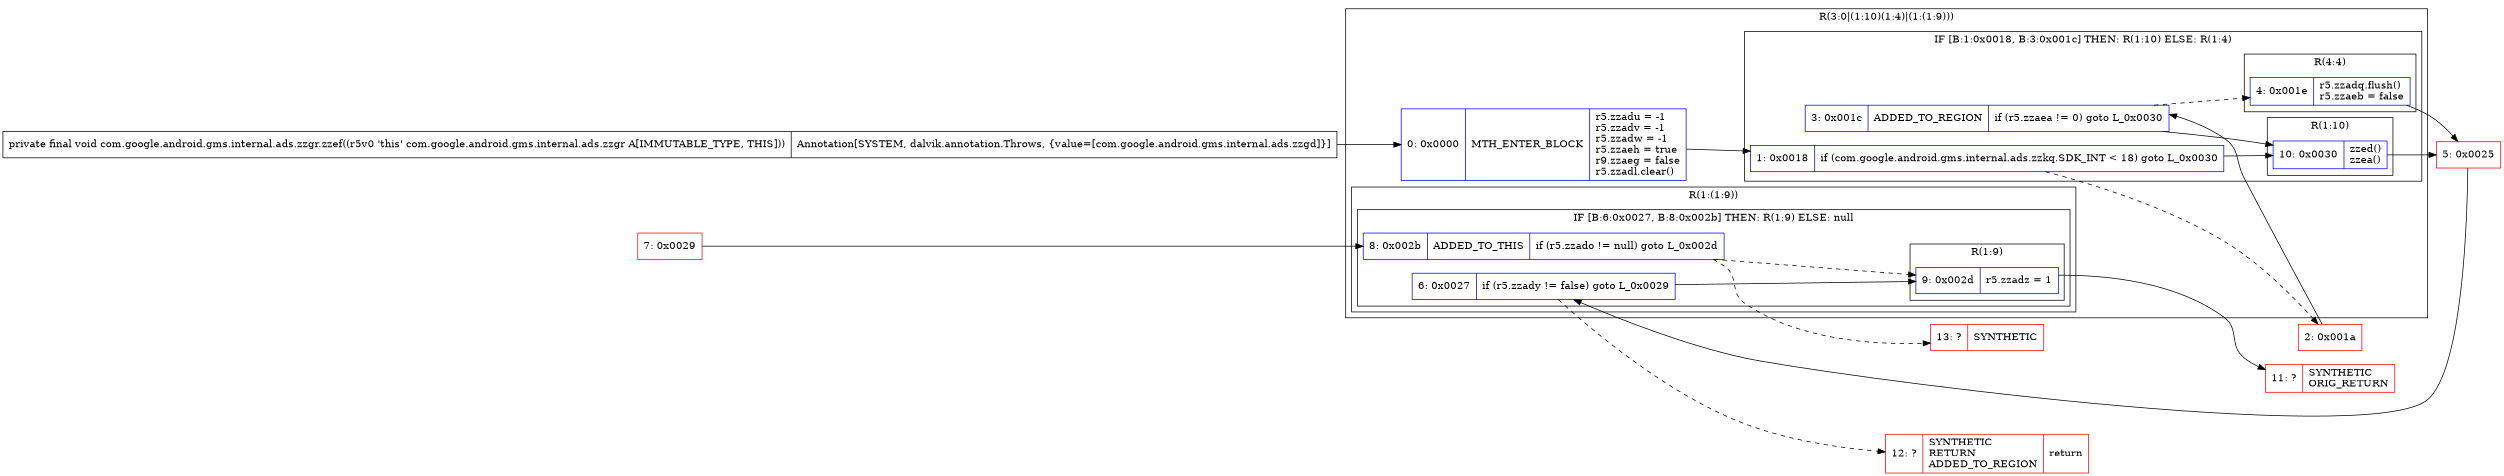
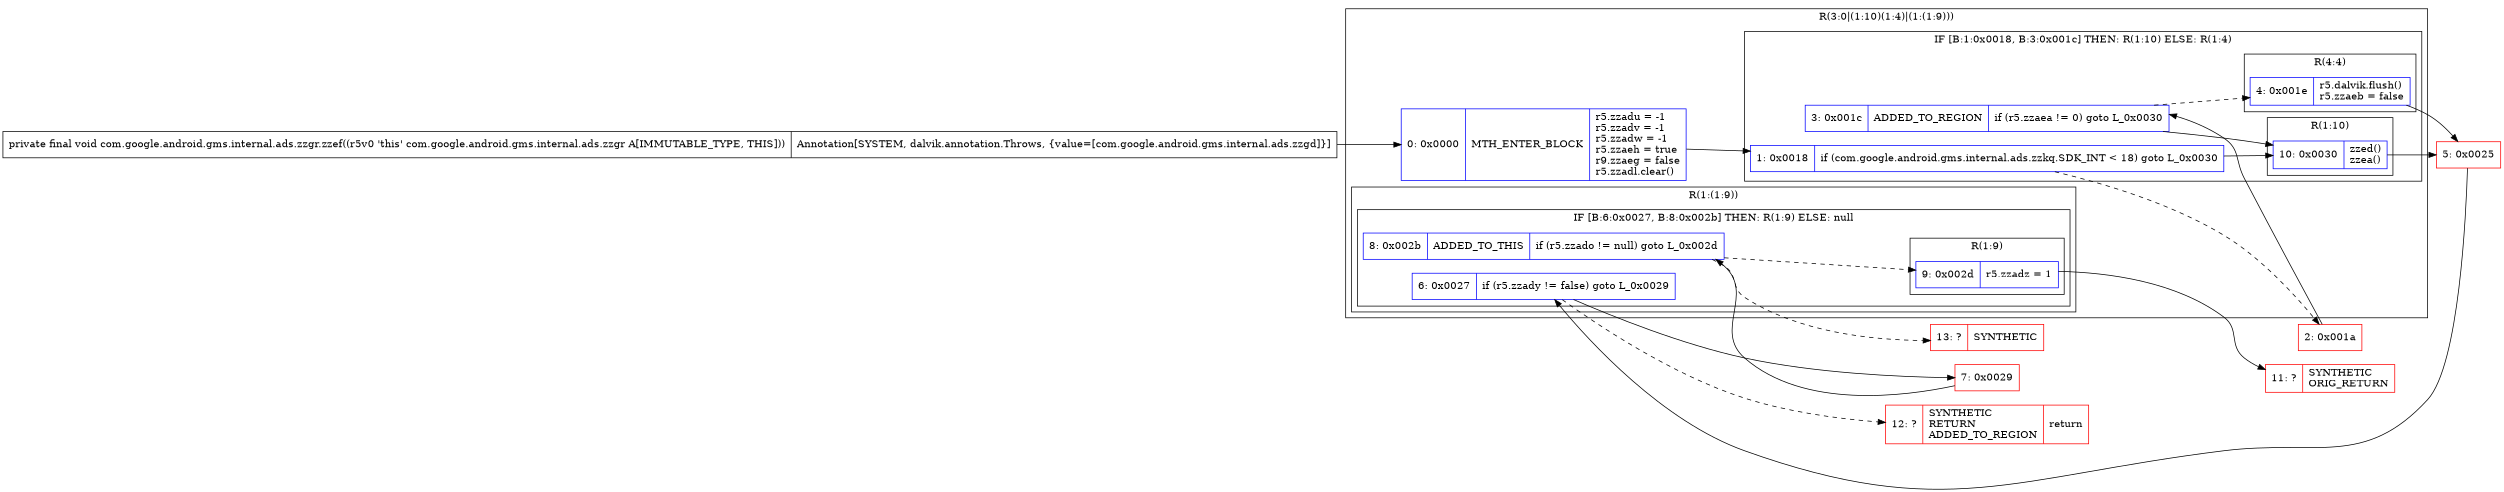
node "4: 0x001e": text "r5.zzadq.flush()" -> "r5.dalvik.flush()"
edge "6: 0x0027" -> "9: 0x002d": now "6: 0x0027" -> "7: 0x0029"
